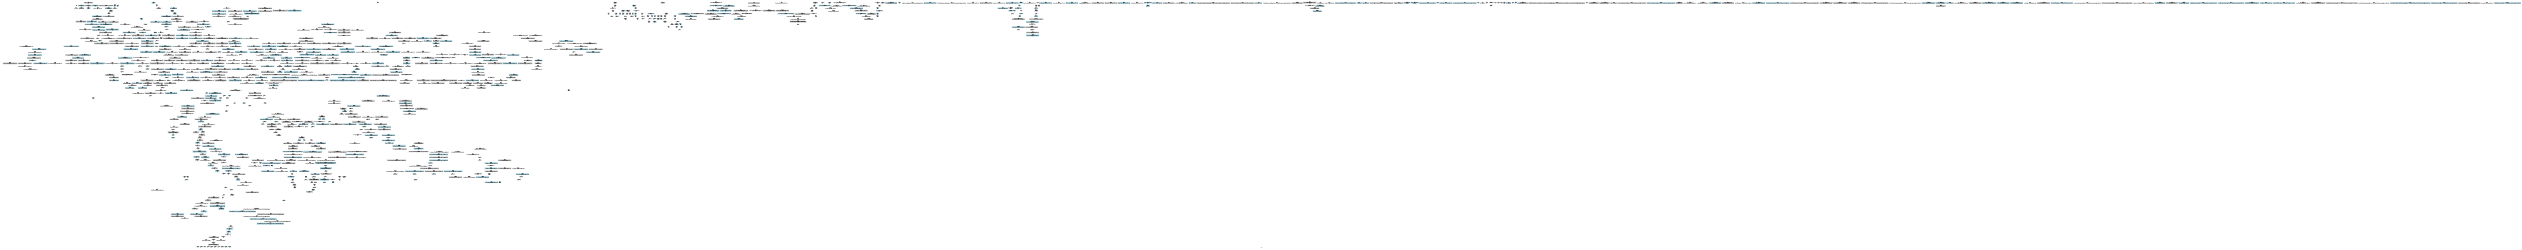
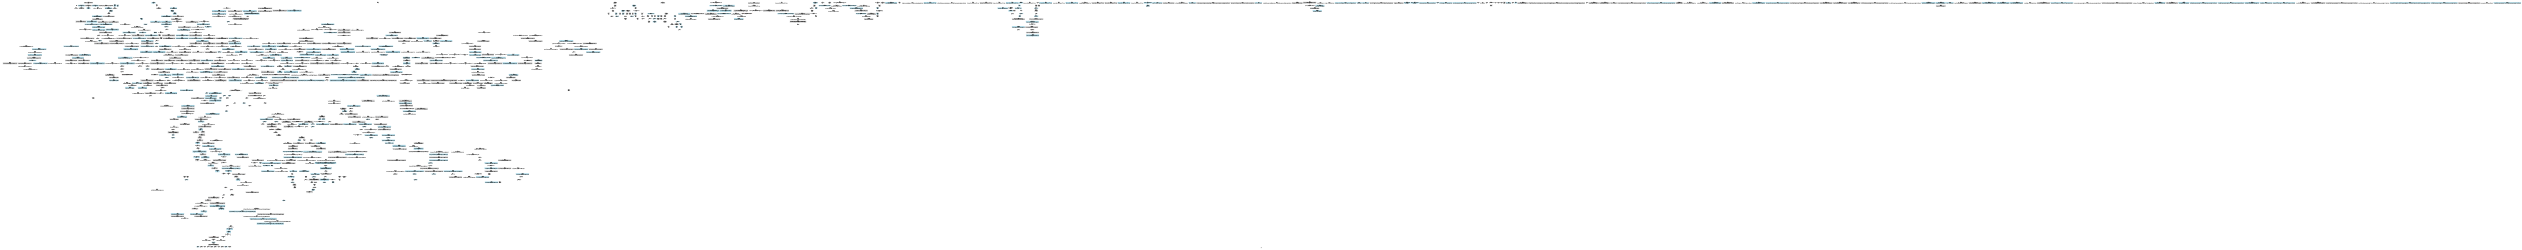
node "NodeID: 303": removed
